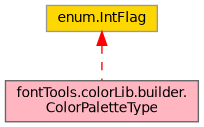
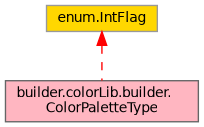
node "fontTools.colorLib.builder. ColorPaletteType": label "fontTools.colorLib.builder. ColorPaletteType" -> "builder.colorLib.builder. ColorPaletteType"
